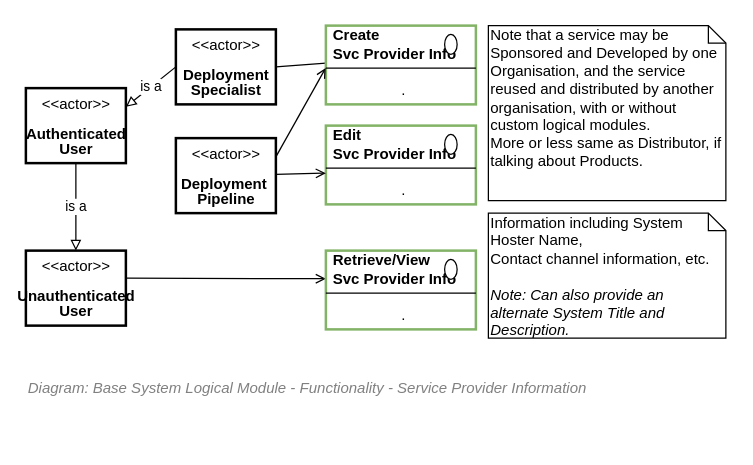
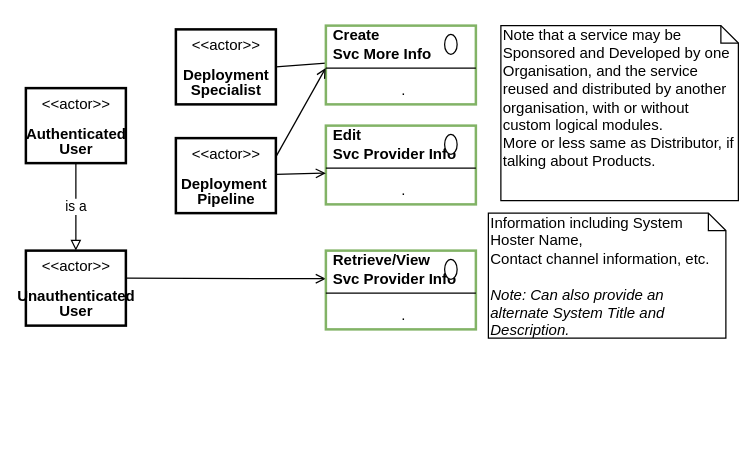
node "Create Svc Provider Info": label "Create Svc Provider Info" -> "Create Svc More Info"
edge "<<actor>> Deployment Specialist" -> "<<actor>> Authenticated User": removed, label "is a"
node "Note that a service may be Sponsored and Developed by one Organisation, and the service reused and distributed by another organisation, with or without custom logical modules. More or less same as Distributor, if talking about Products.": moved (607, 113) -> (619, 113)
node "Diagram: Base System Logical Module - Functionality - Service Provider Information": removed
